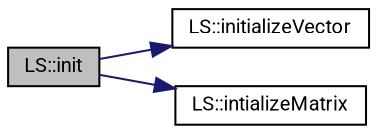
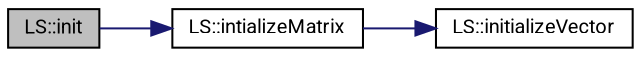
edge "LS::init" -> "LS::initializeVector": now "LS::intializeMatrix" -> "LS::initializeVector"
